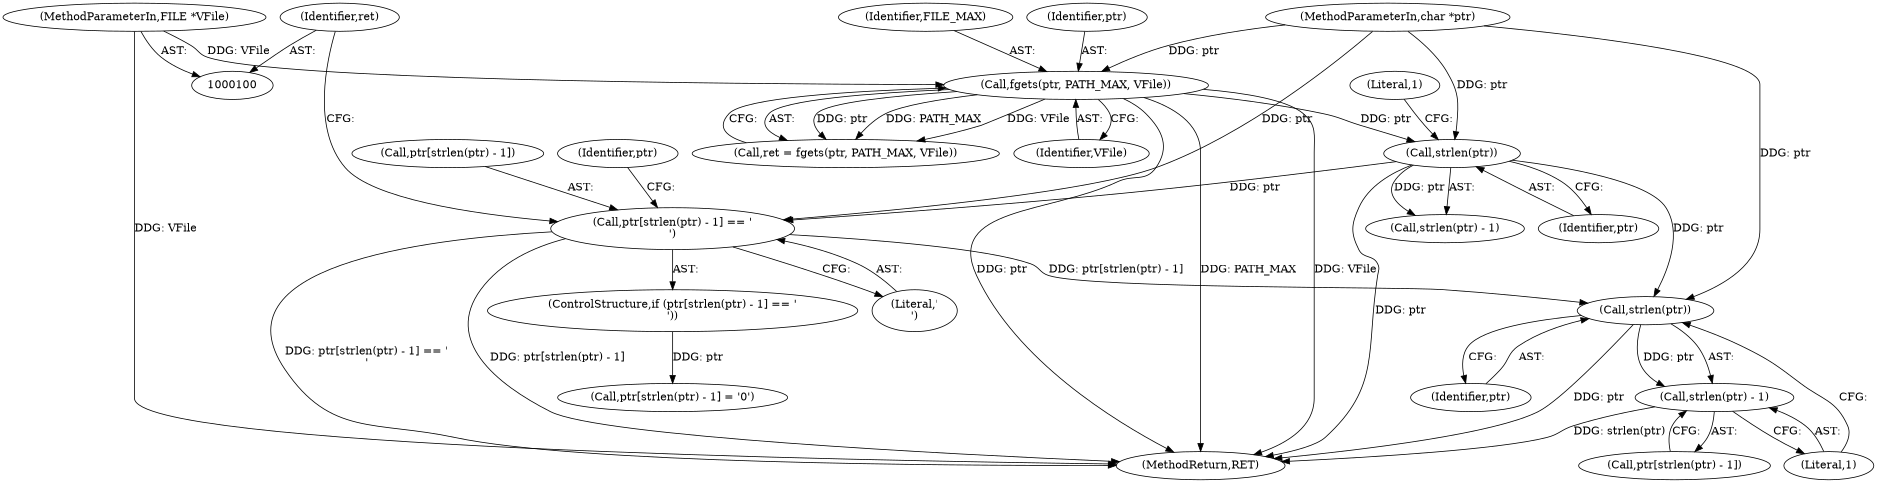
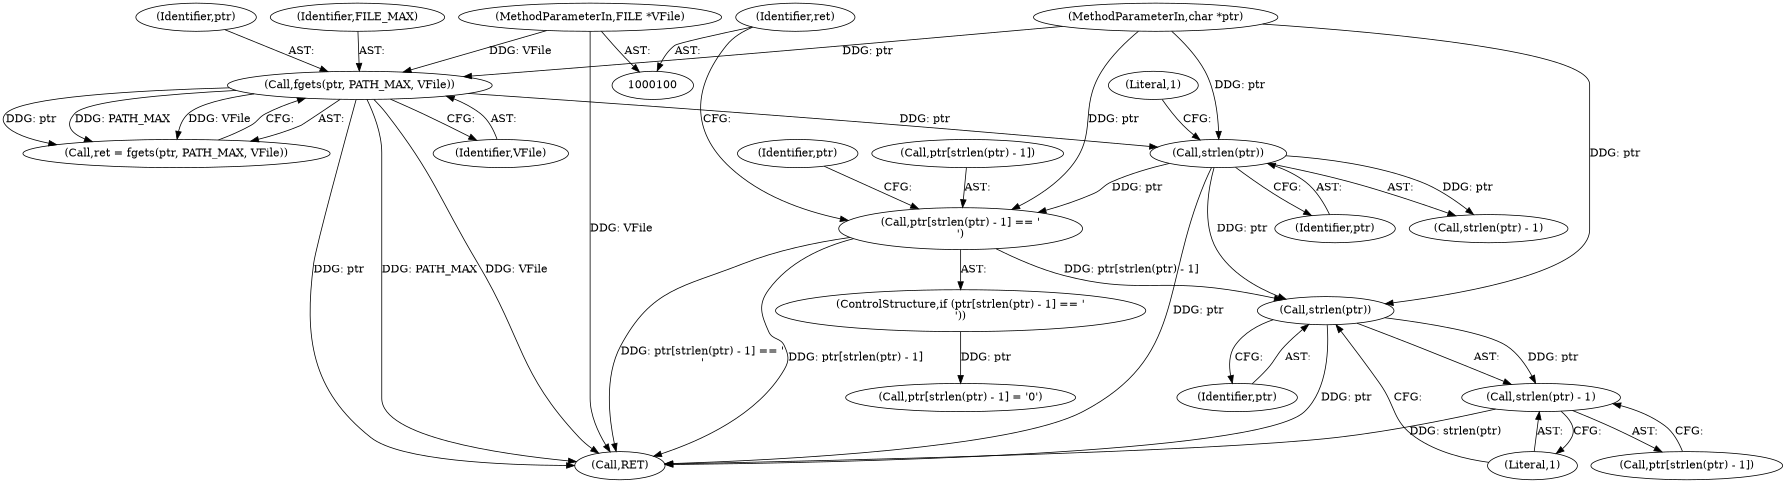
node "(Literal,' ')": removed
node "(MethodReturn,RET)": label "(MethodReturn,RET)" -> "(Call,RET)"
